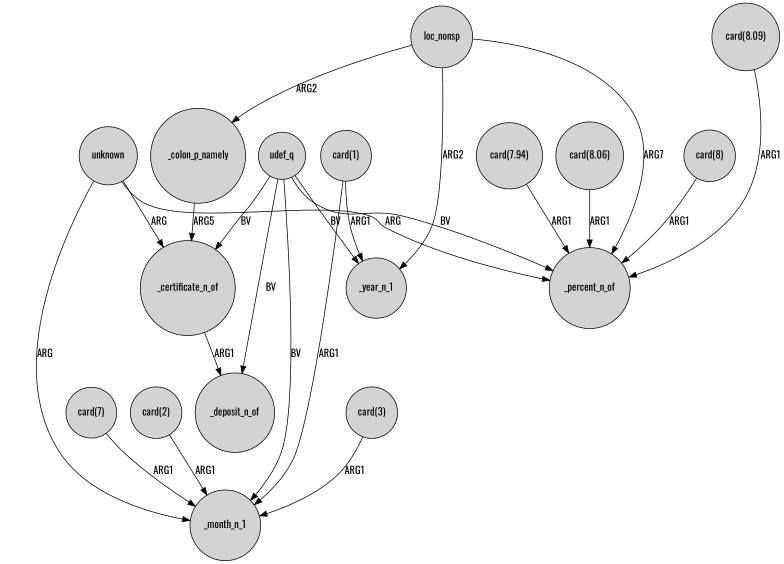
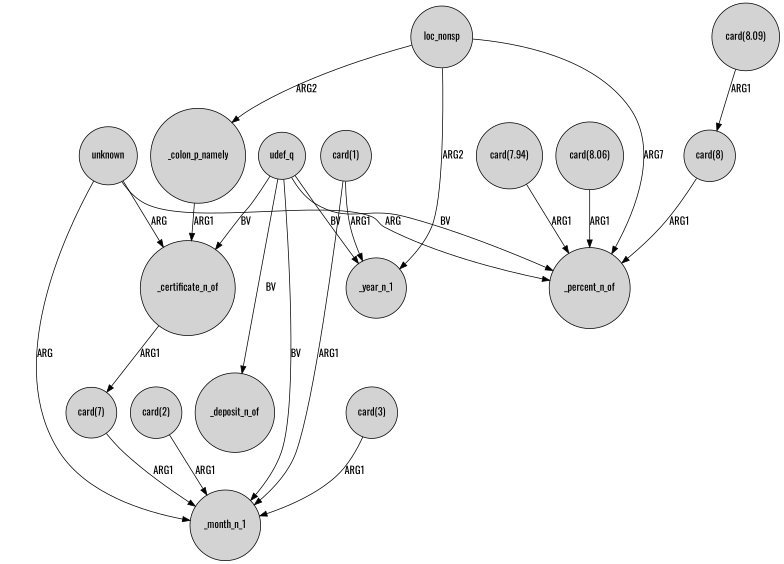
edge "card(8.09)" -> "_percent_n_of": now "card(8.09)" -> "card(8)"
edge "_colon_p_namely" -> "_certificate_n_of": label "ARG5" -> "ARG1"
edge "_certificate_n_of" -> "_deposit_n_of": now "_certificate_n_of" -> "card(7)"
